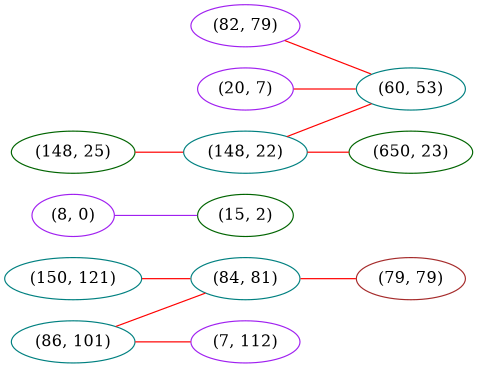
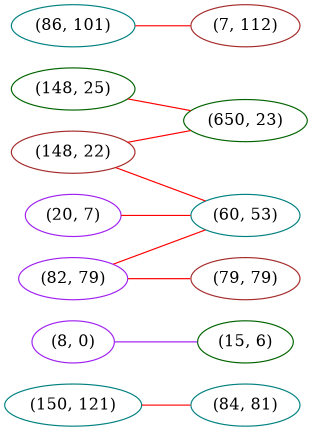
edge "(148, 25)" -- "(148, 22)": now "(148, 25)" -- "(650, 23)"
node "(148, 22)": color teal -> brown
node "(15, 2)": label "(15, 2)" -> "(15, 6)"
edge "(84, 81)" -- "(79, 79)": now "(82, 79)" -- "(79, 79)"
edge "(84, 81)" -- "(86, 101)": removed
node "(7, 112)": color purple -> brown
